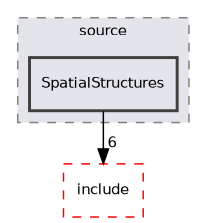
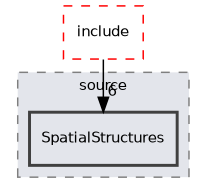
edge "SpatialStructures" -> "include": reversed
